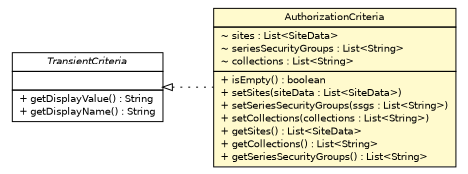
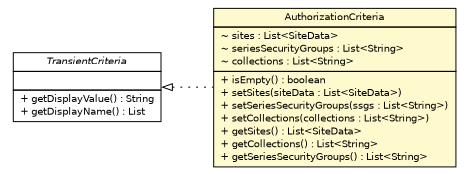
node "TransientCriteria": text "+ getDisplayName() : String" -> "+ getDisplayName() : List"
